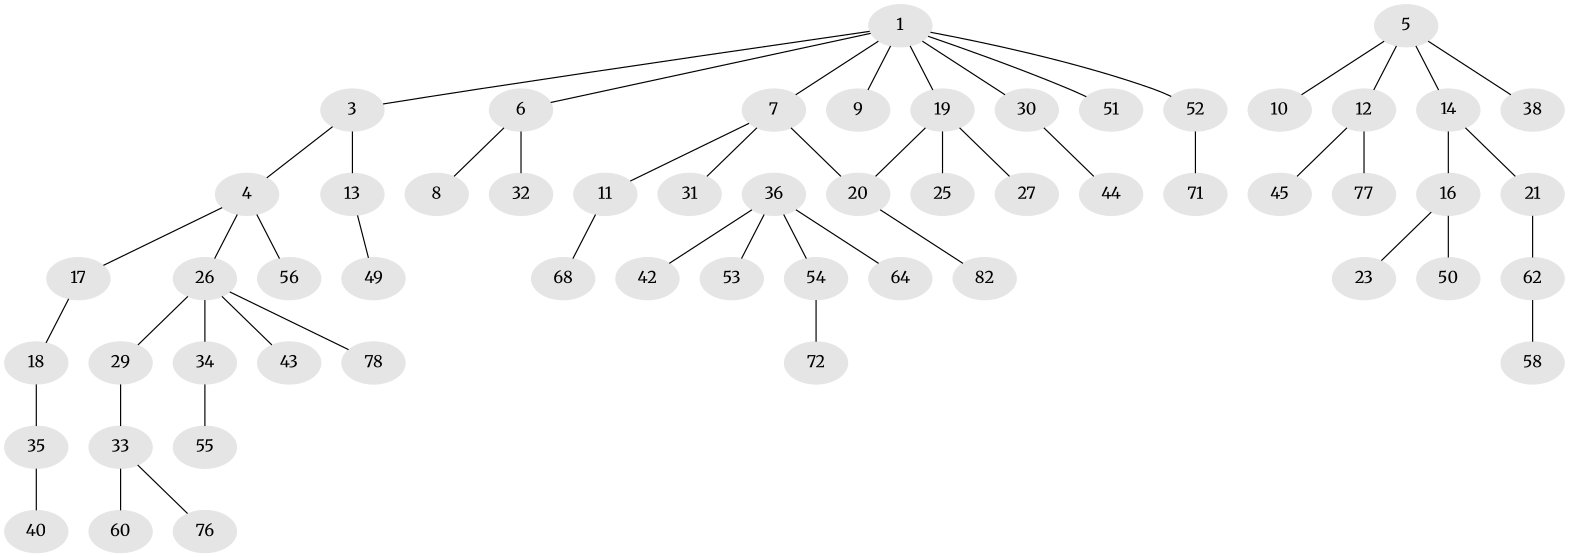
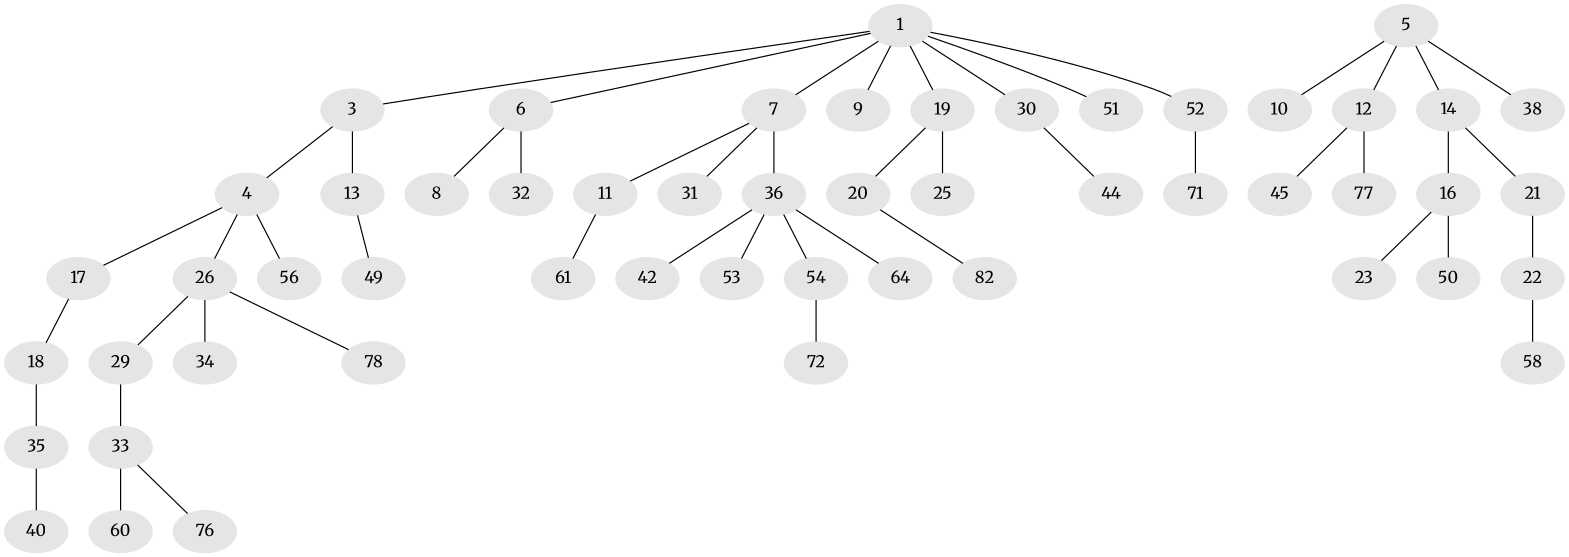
edge "7" -- "20": now "7" -- "36"
node "27": removed
node "68": label "68" -> "61"
node "62": label "62" -> "22"
node "43": removed
node "55": removed
